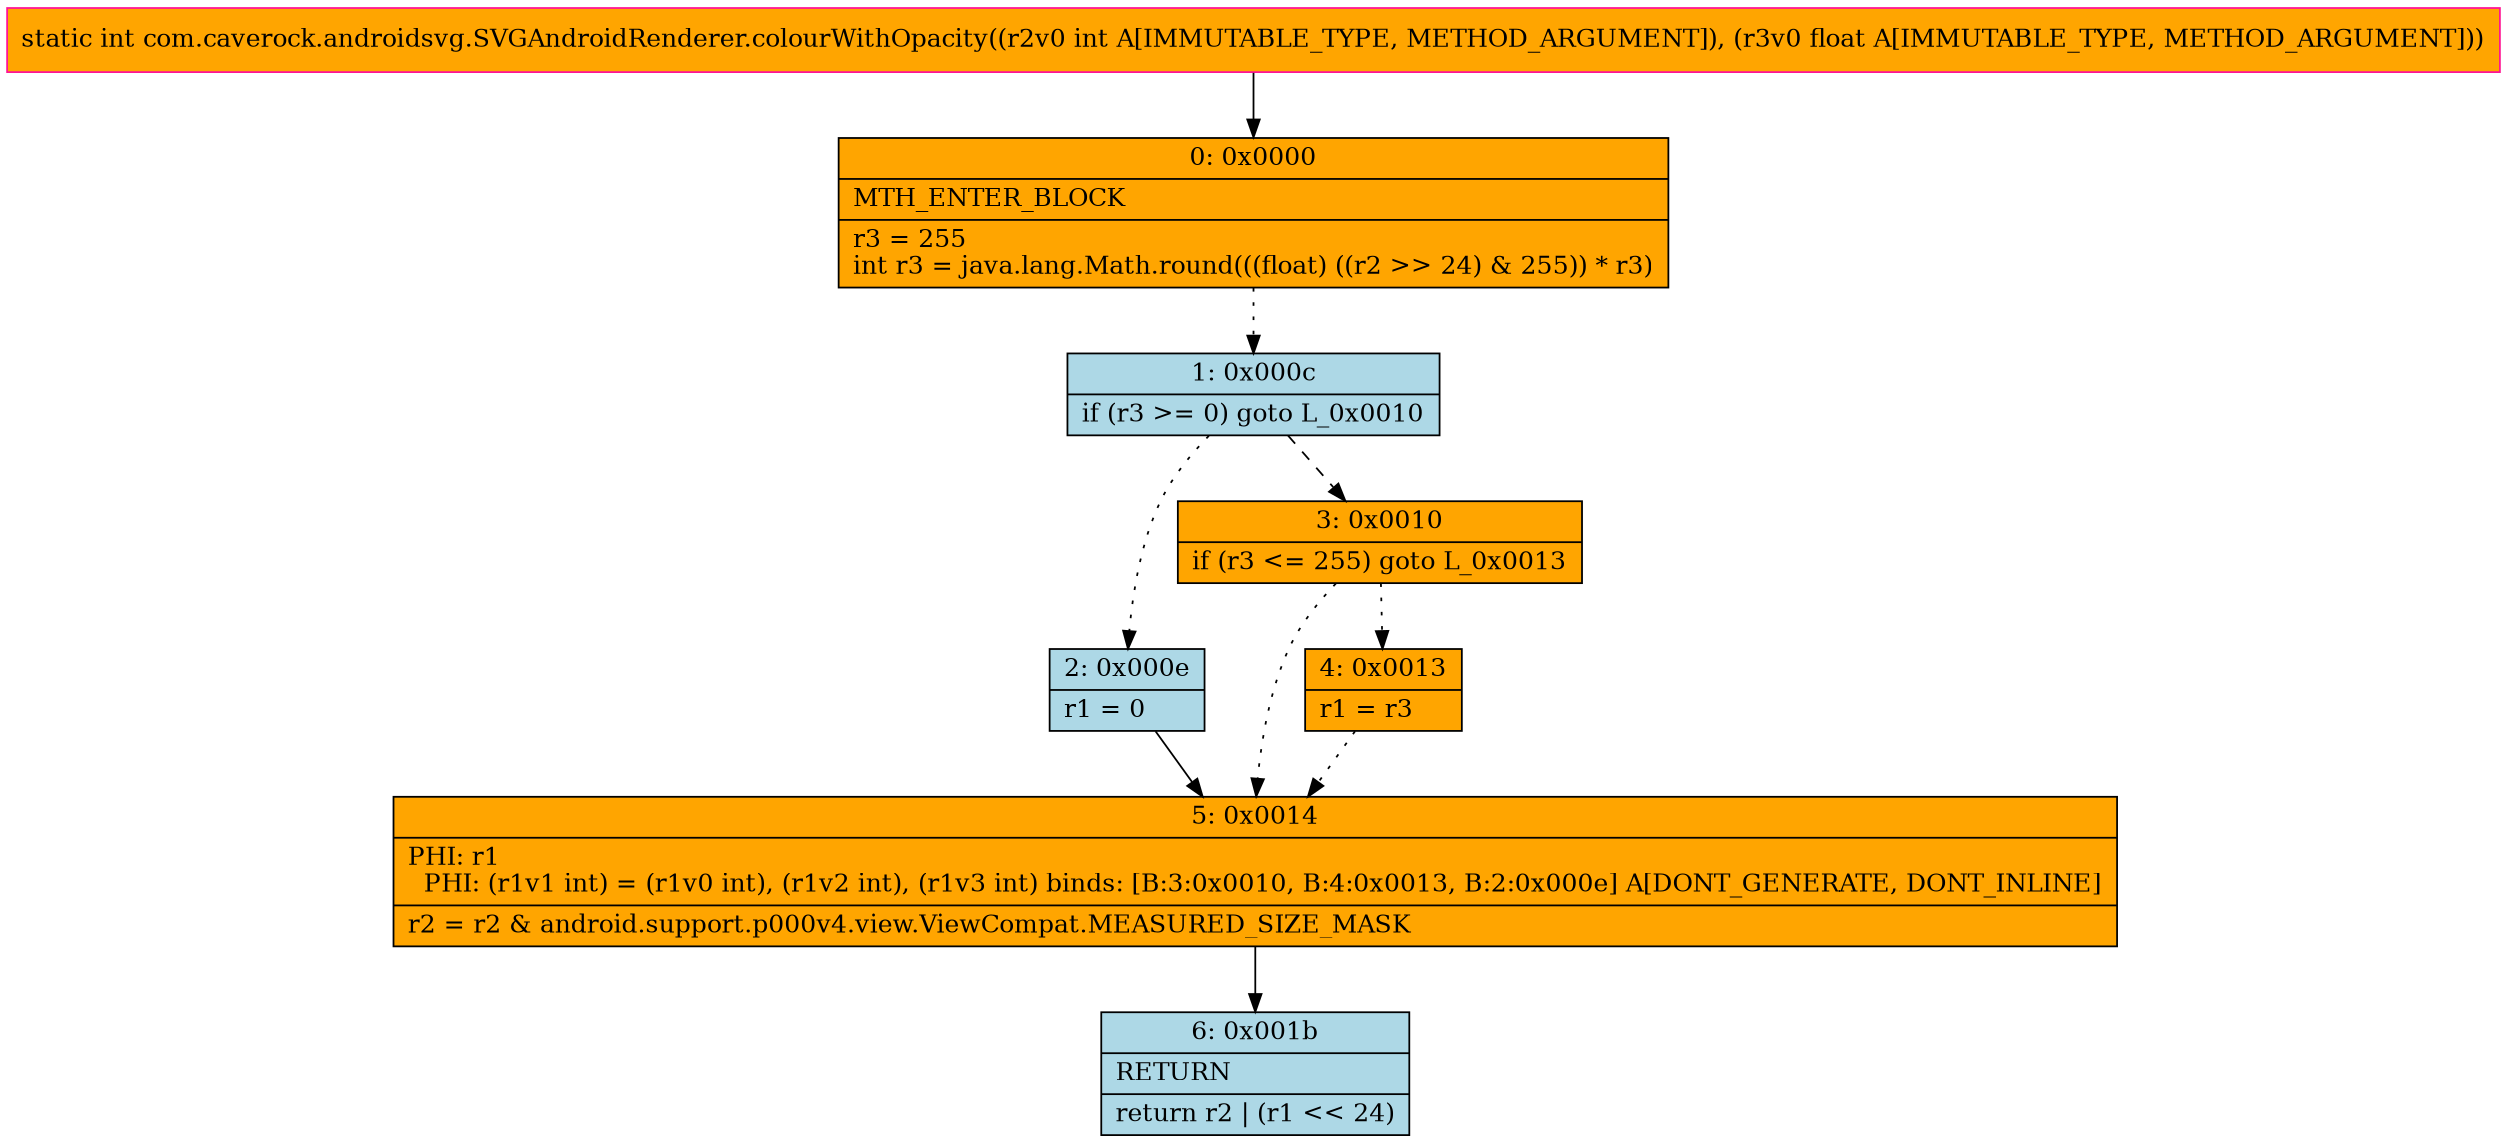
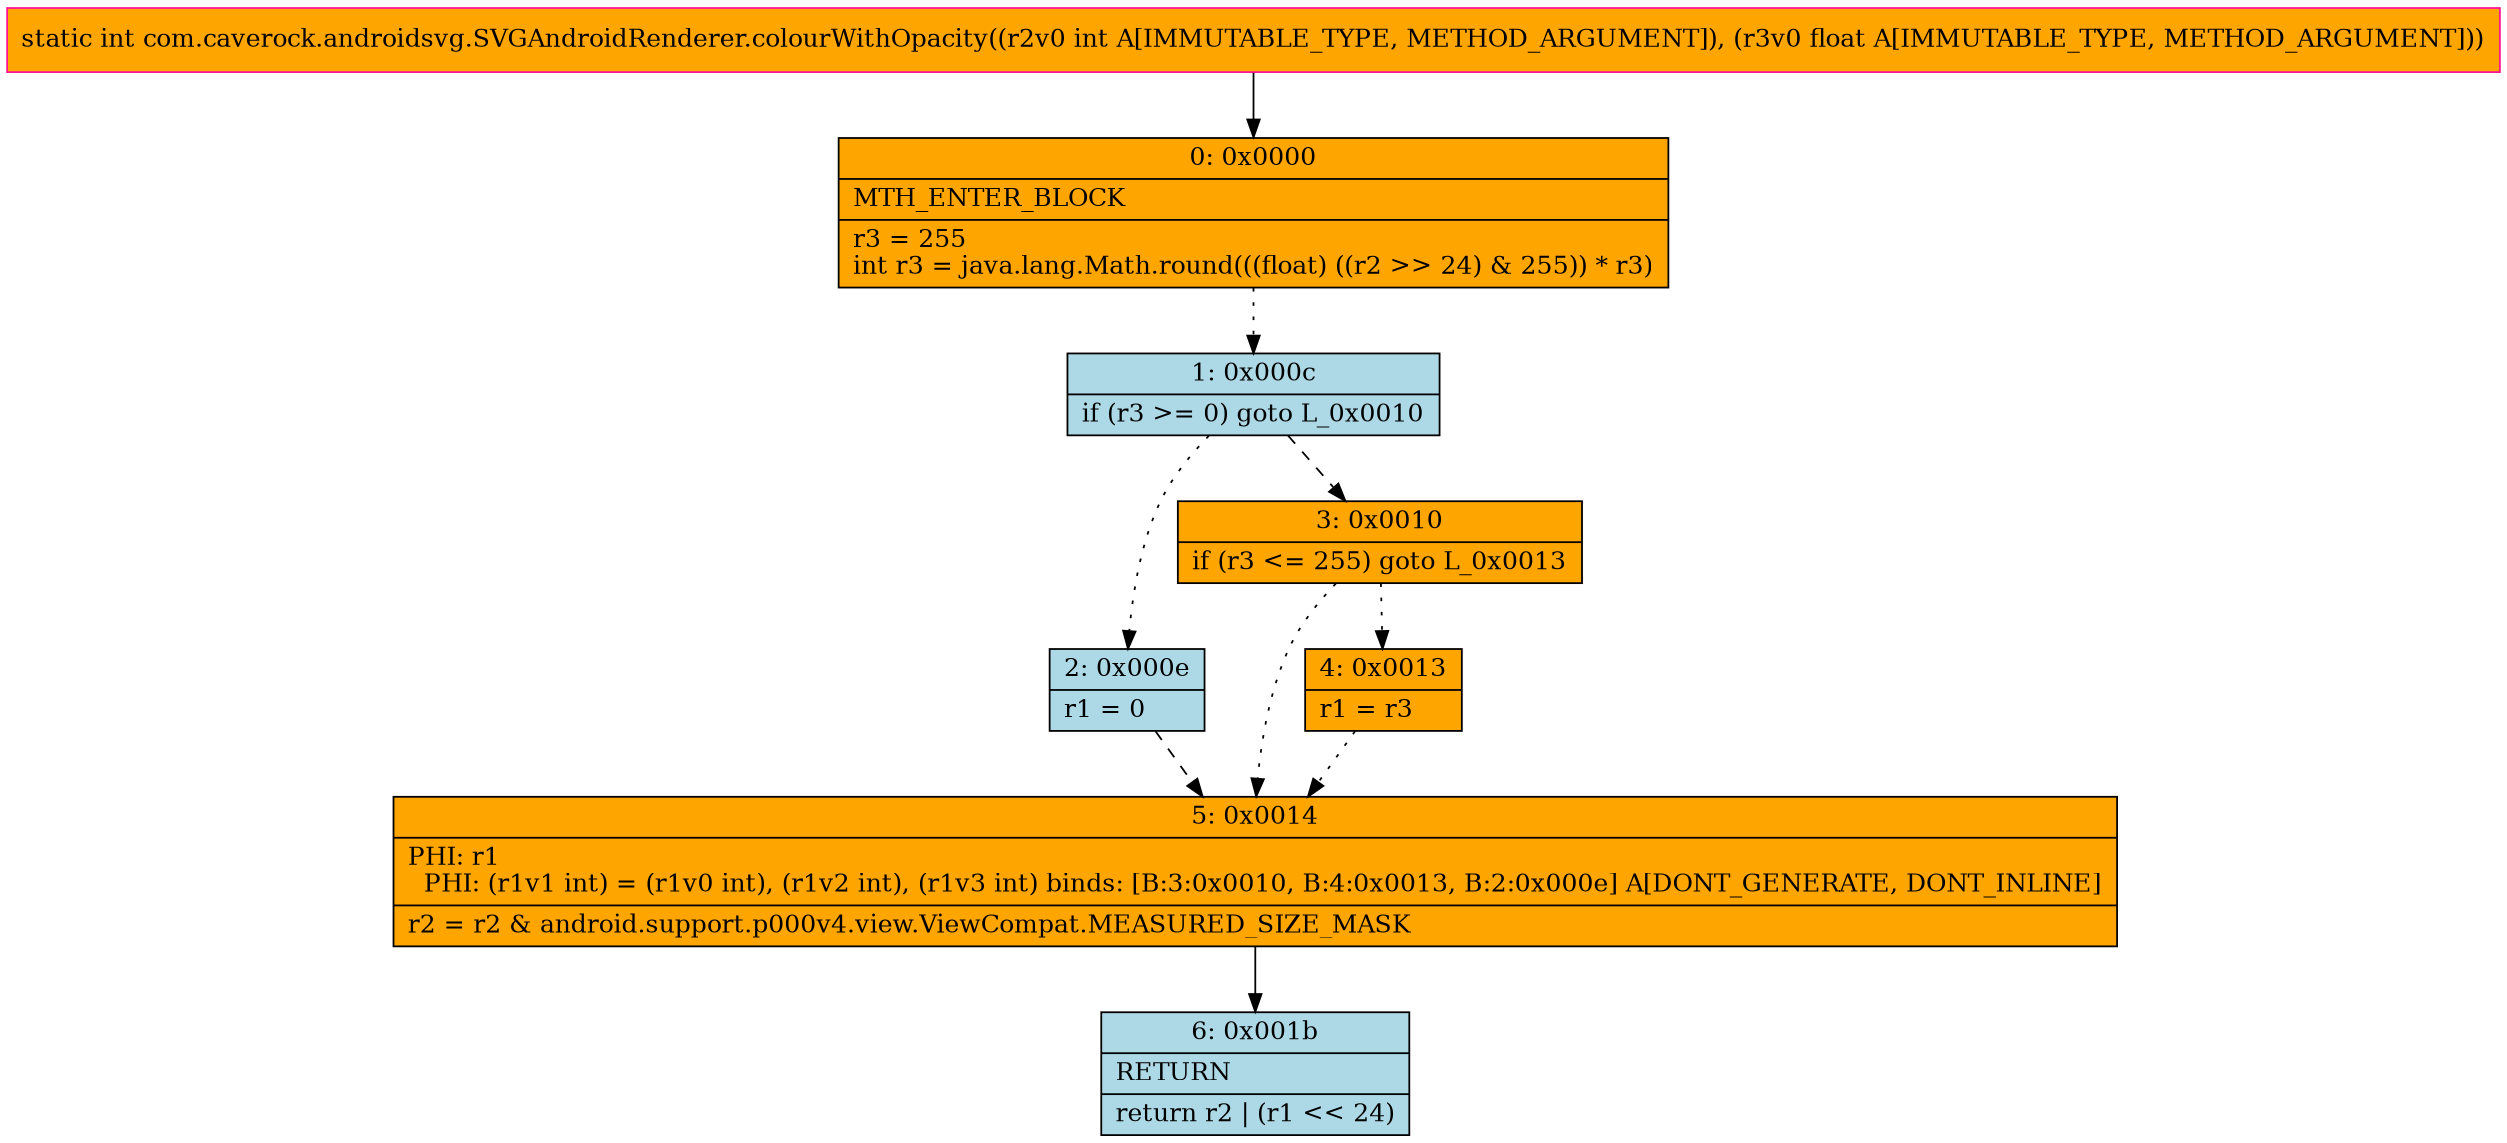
edge "2: 0x000e" -> "5: 0x0014": style solid -> dashed
